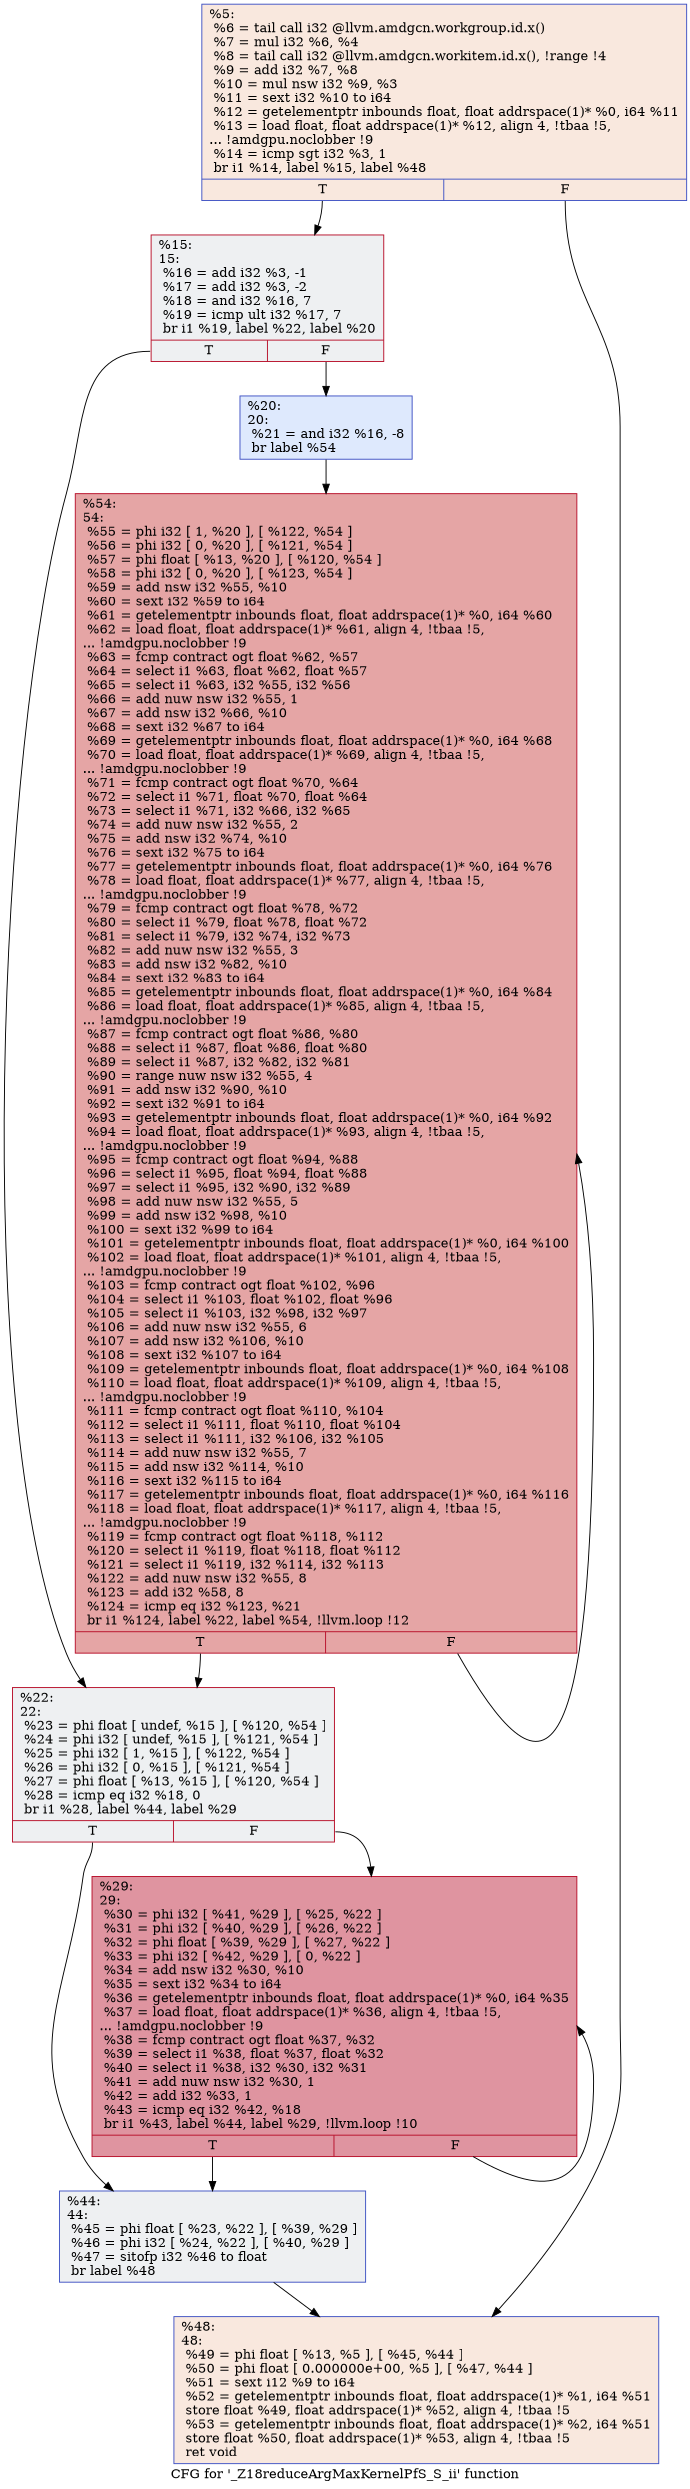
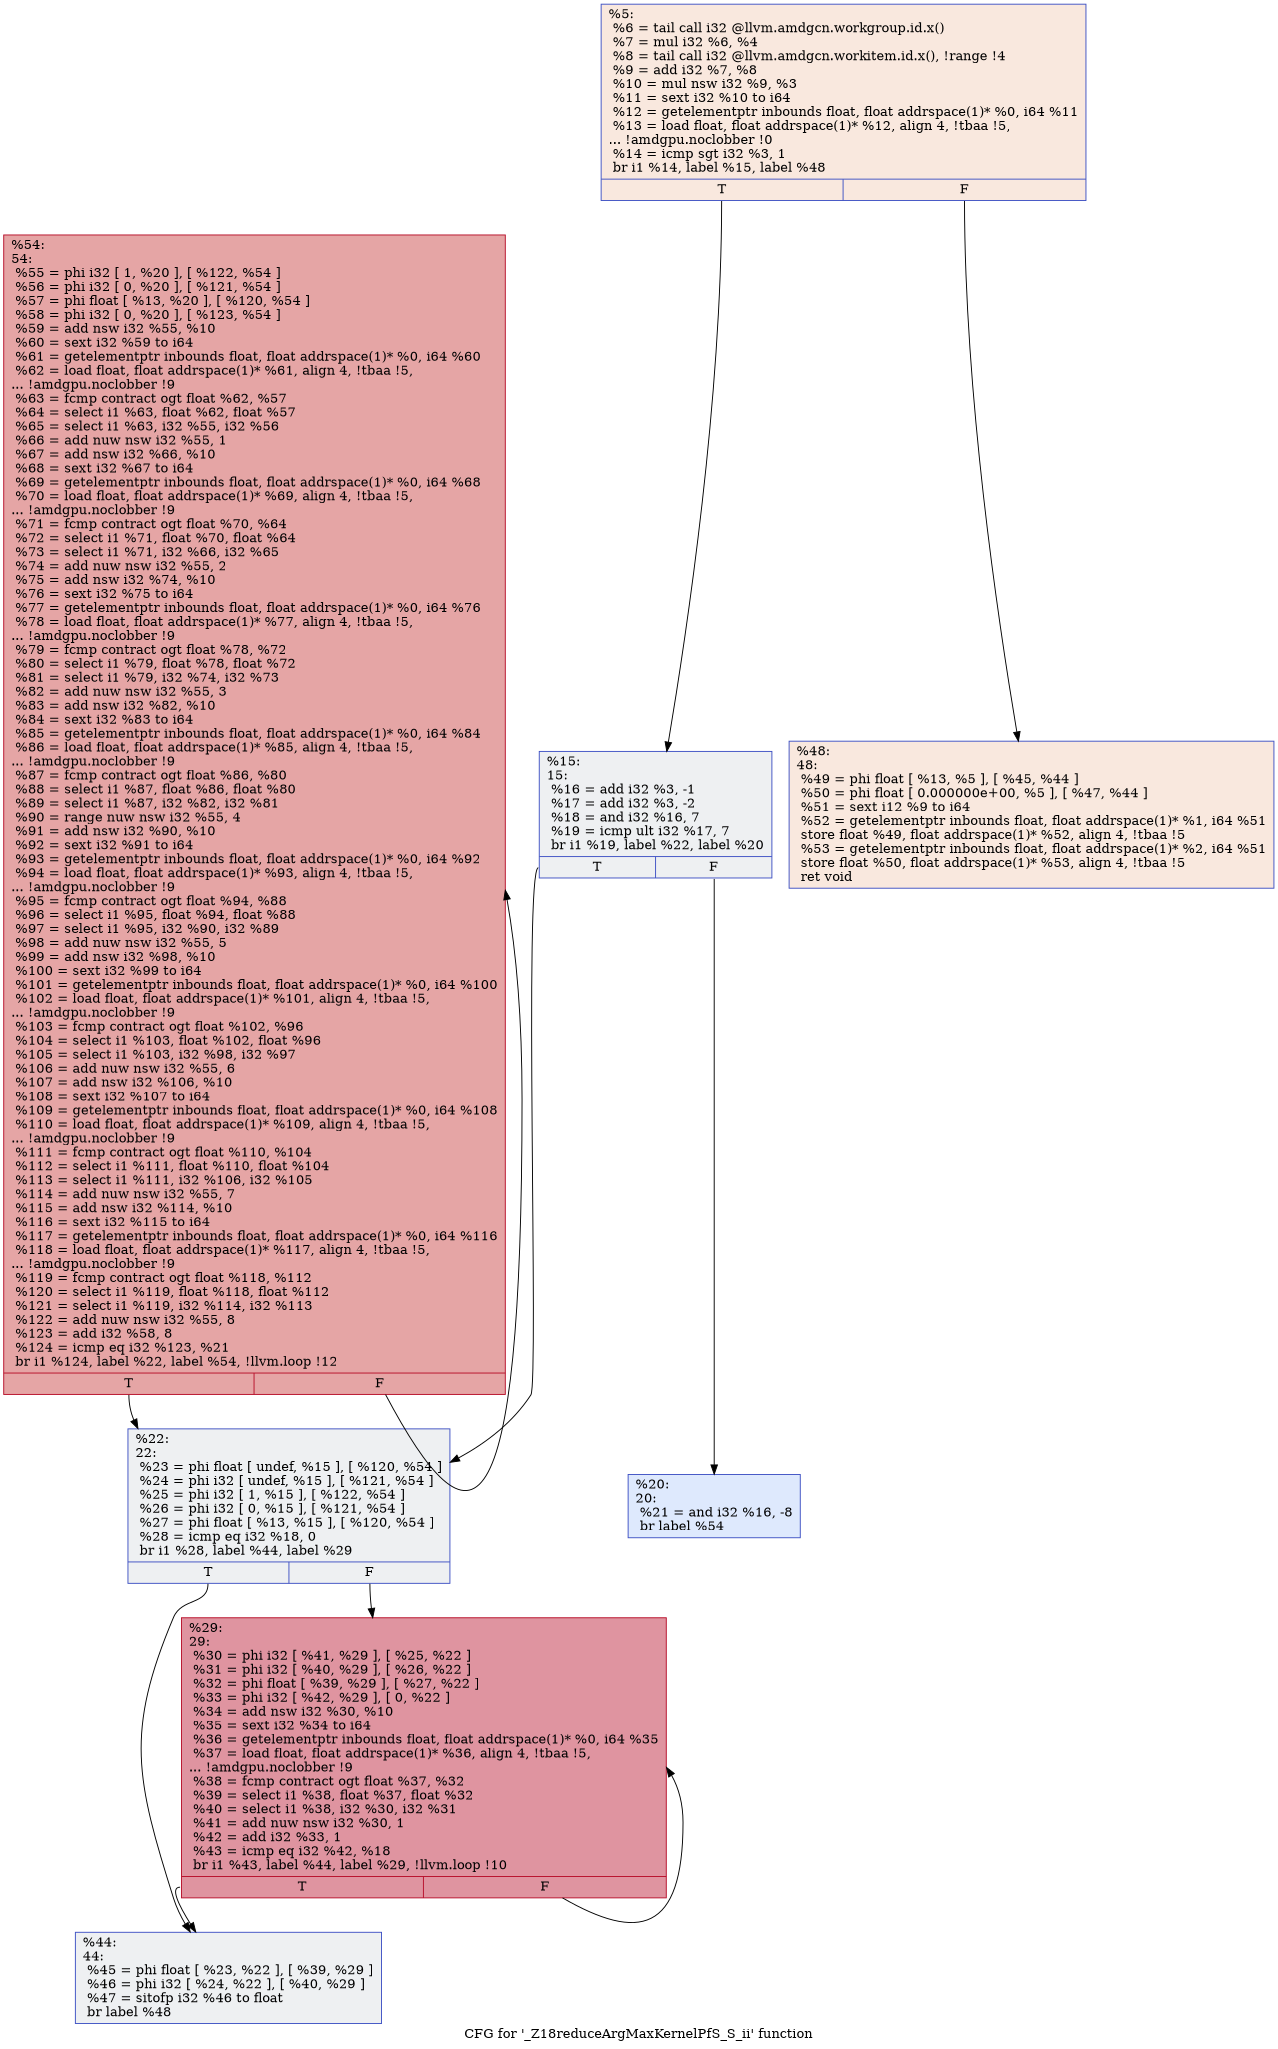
node "%5:": text "... !amdgpu.noclobber !9" -> "... !amdgpu.noclobber !0"
node "%15:": color #b70d28ff -> #3d50c3ff
edge "%20:" -> "%54:": removed
node "%22:": color #b70d28ff -> #3d50c3ff
edge "%44:" -> "%48:": removed
